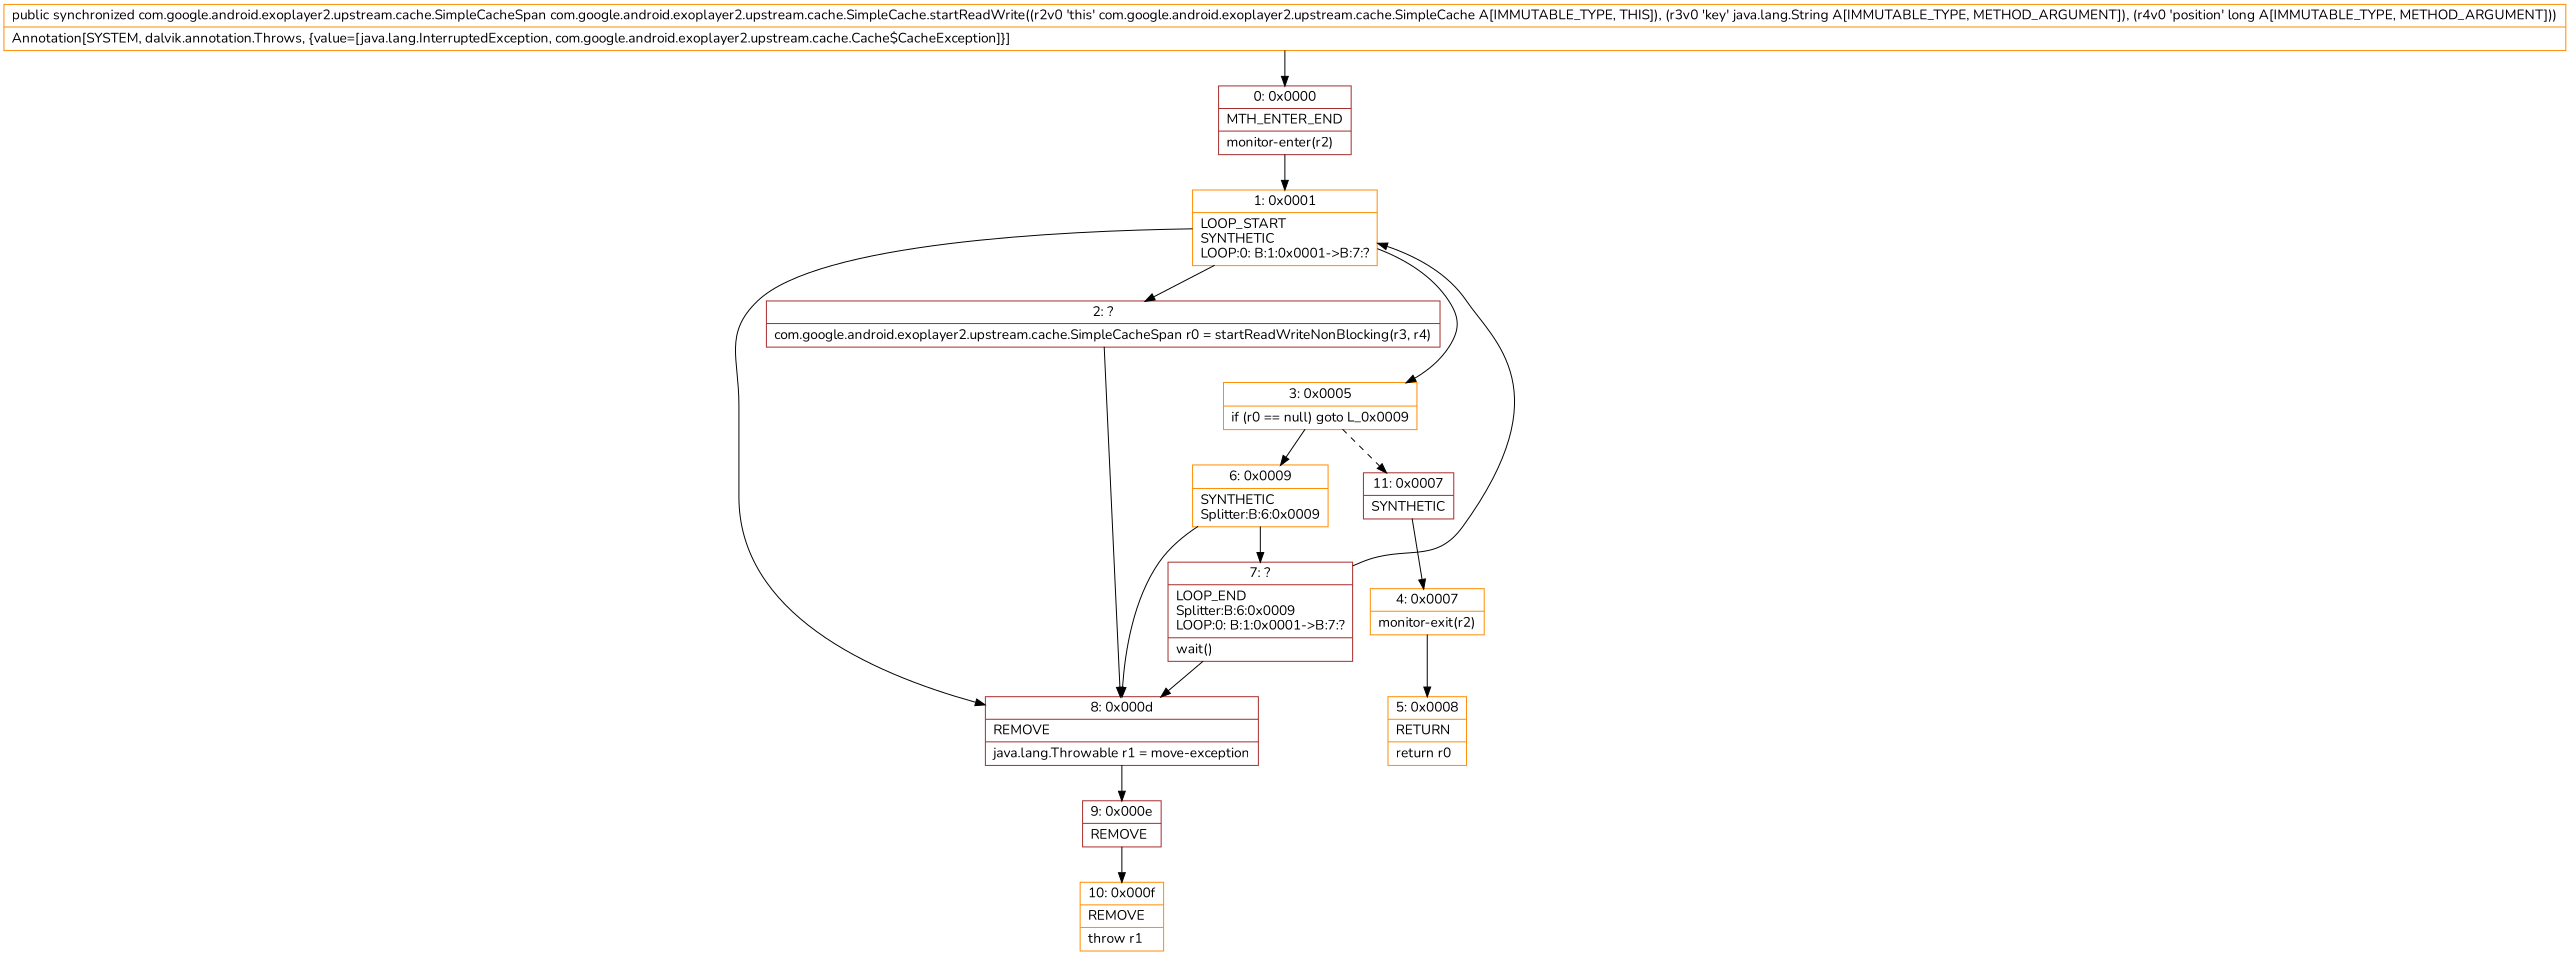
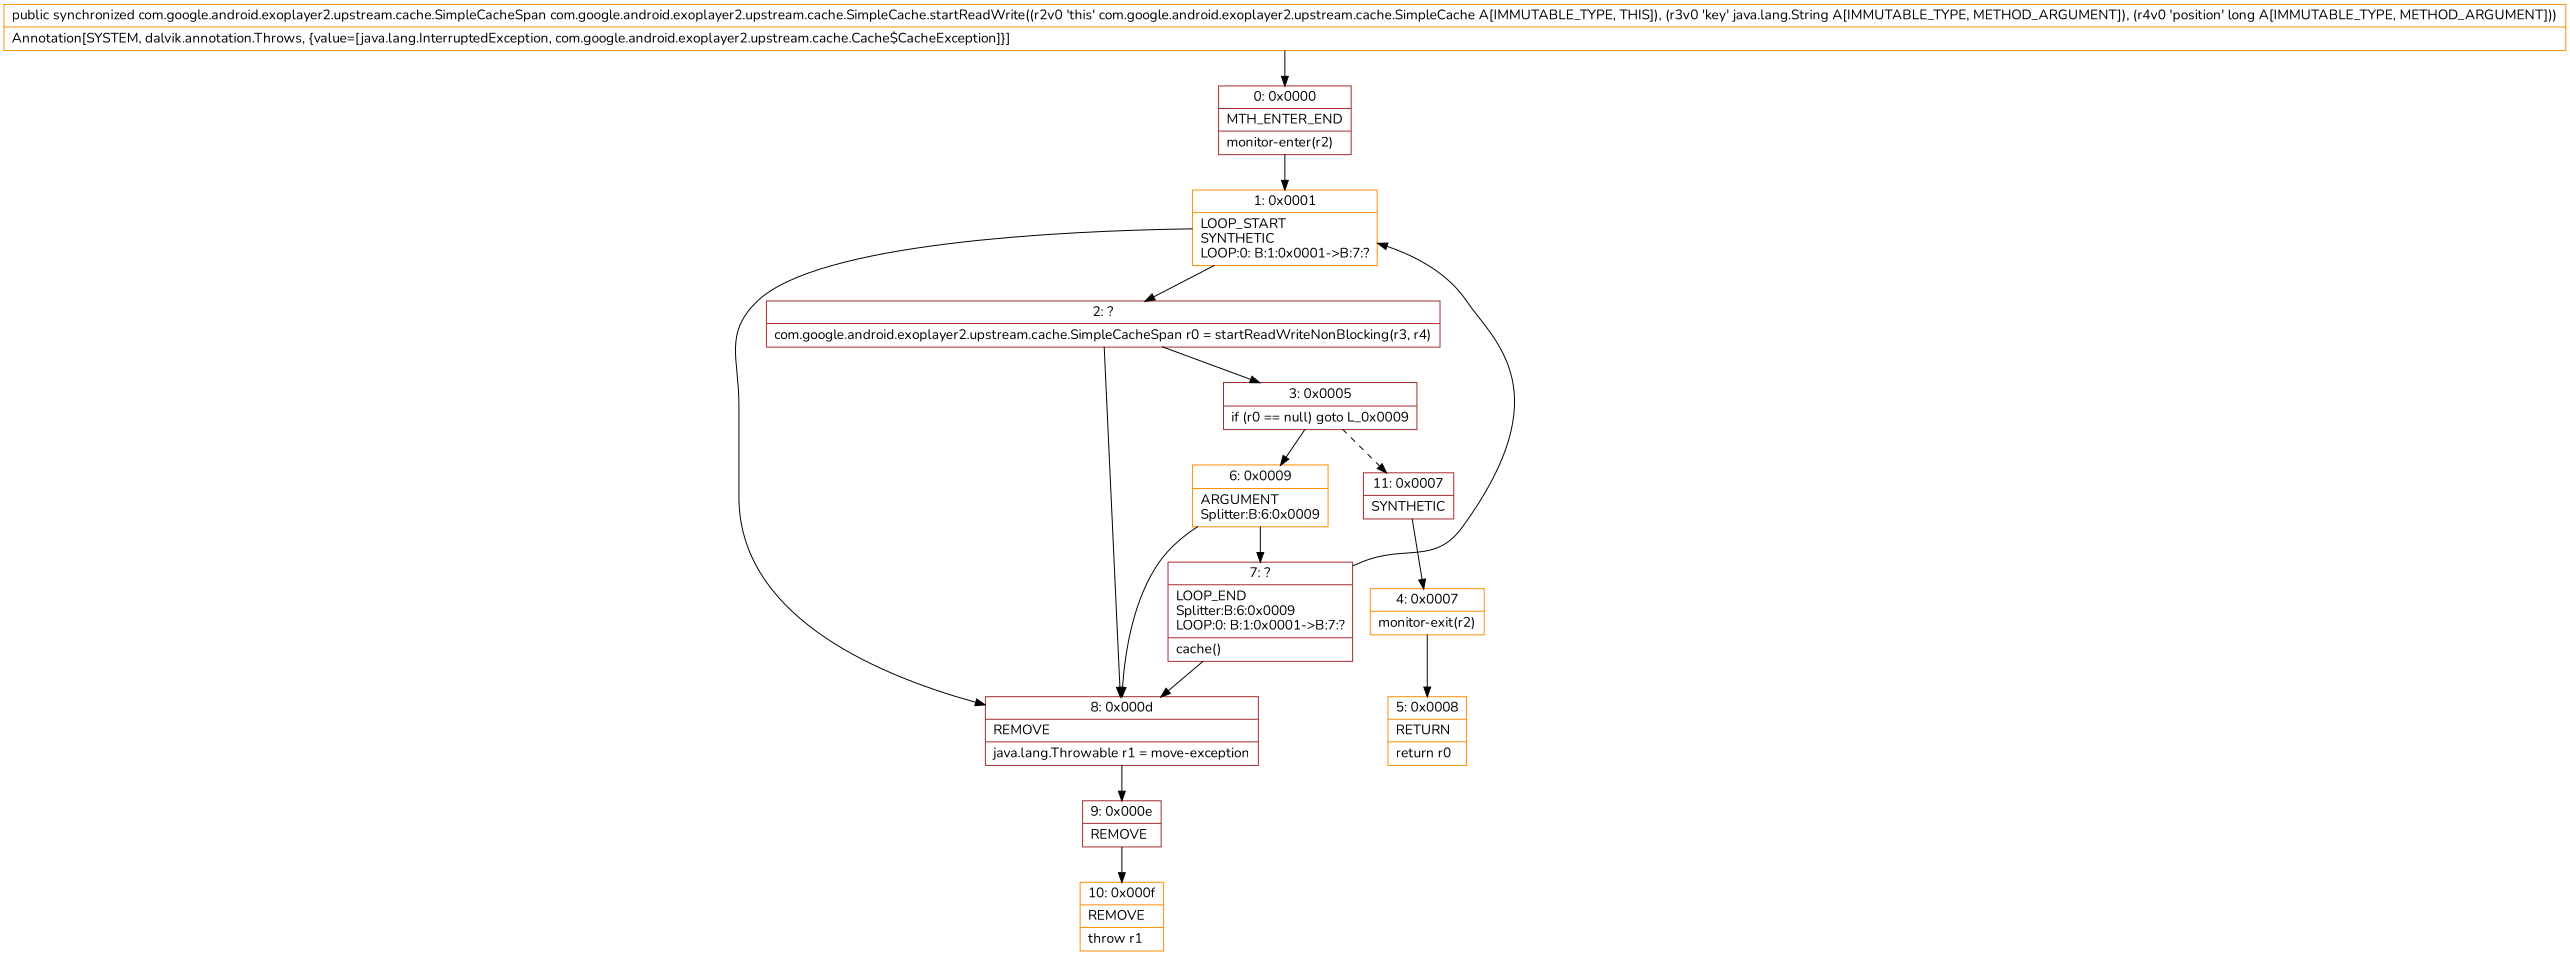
edge "1: 0x0001" -> "3: 0x0005": now "2: ?" -> "3: 0x0005"
node "3: 0x0005": color darkorange -> brown
node "6: 0x0009": text "SYNTHETIC" -> "ARGUMENT"
node "7: ?": text "wait()" -> "cache()"
